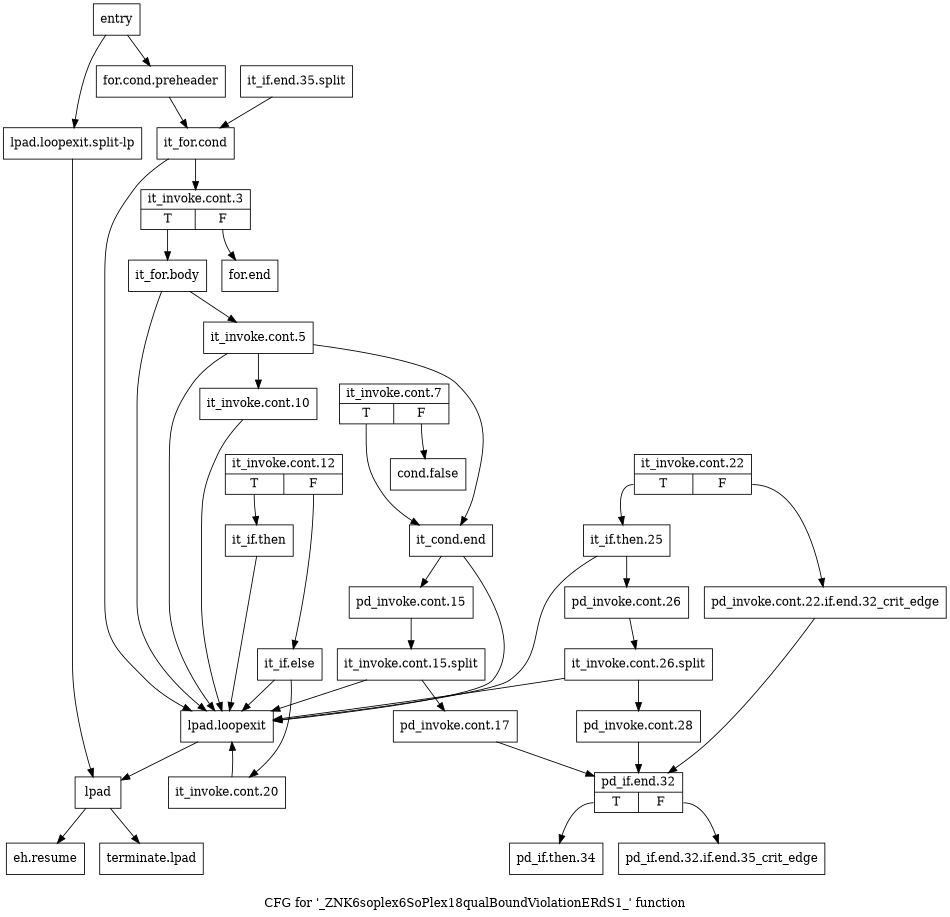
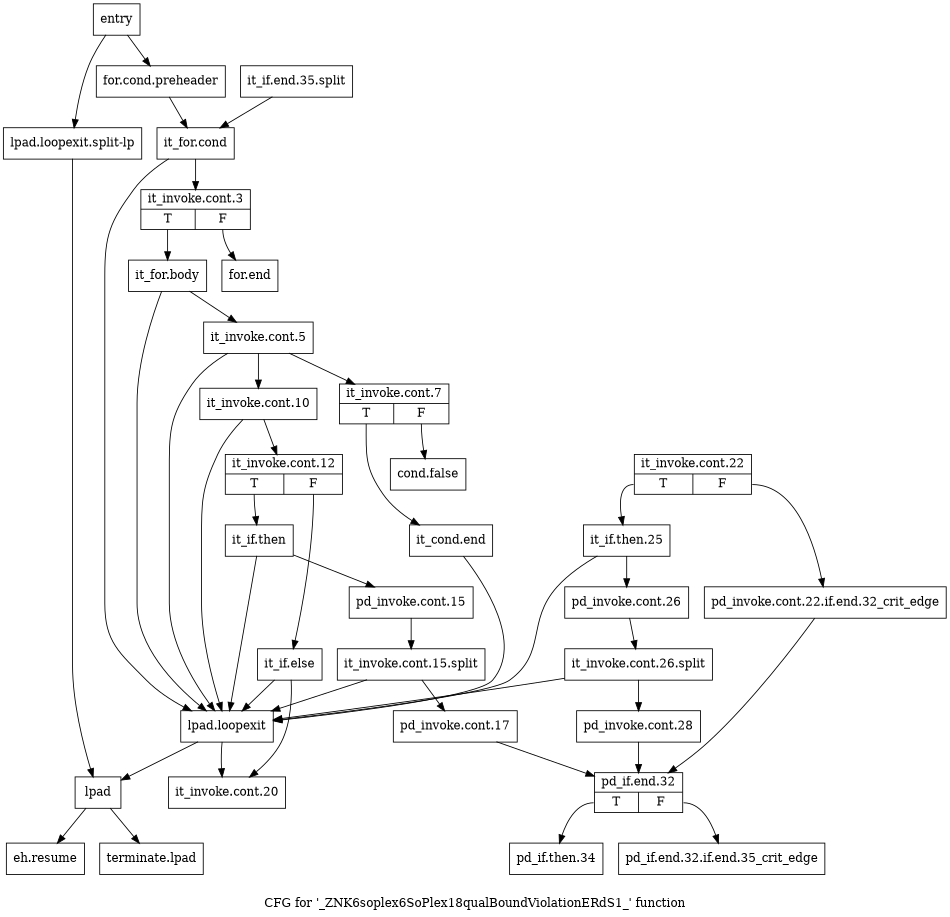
edge "it_invoke.cont.5" -> "it_cond.end": now "it_invoke.cont.5" -> "it_invoke.cont.7"
edge "it_invoke.cont.10" -> "it_invoke.cont.12": added
edge "it_cond.end" -> "pd_invoke.cont.15": now "it_if.then" -> "pd_invoke.cont.15"
edge "it_invoke.cont.20" -> "lpad.loopexit": reversed
